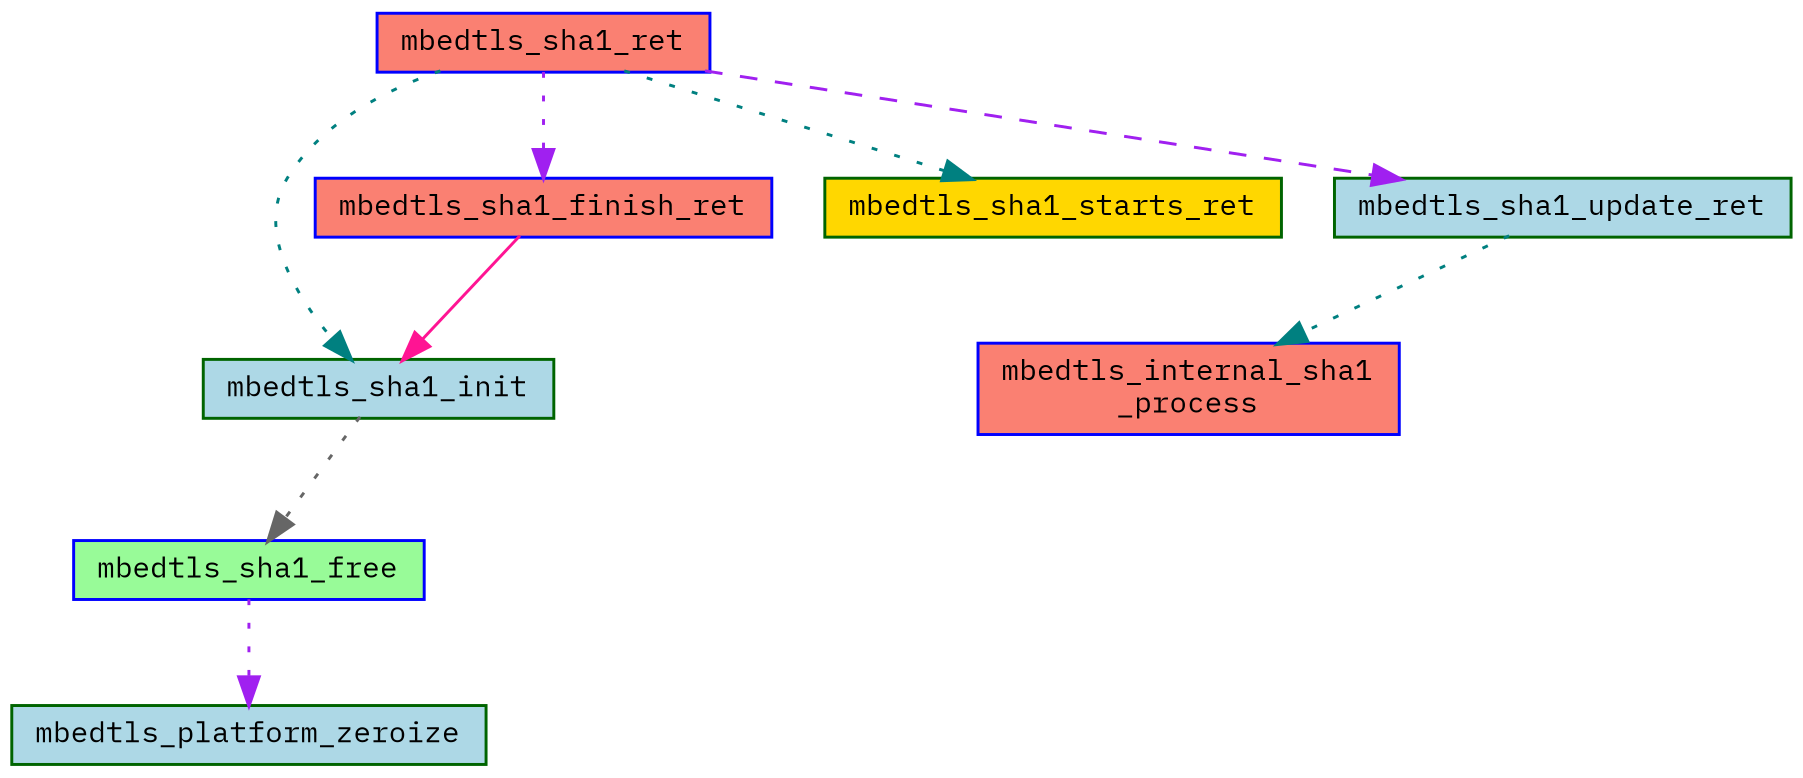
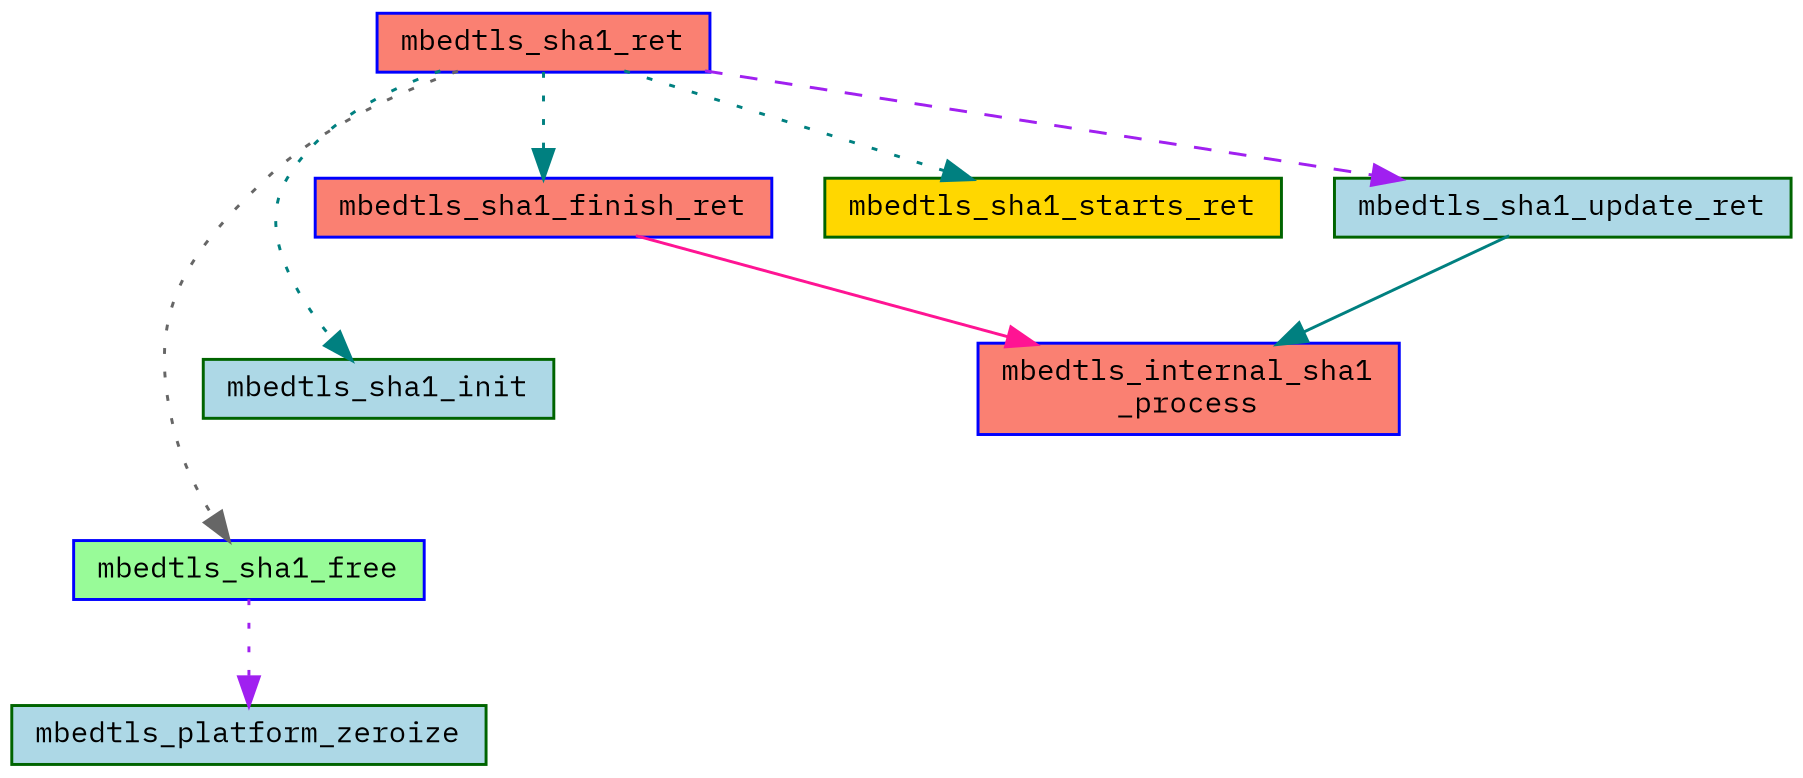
edge "mbedtls_sha1_ret" -> "mbedtls_sha1_finish_ret": color purple -> teal
edge "mbedtls_sha1_update_ret" -> "mbedtls_internal_sha1 _process": style dotted -> solid
edge "mbedtls_sha1_finish_ret" -> "mbedtls_sha1_init": now "mbedtls_sha1_finish_ret" -> "mbedtls_internal_sha1 _process"
edge "mbedtls_sha1_init" -> "mbedtls_sha1_free": now "mbedtls_sha1_ret" -> "mbedtls_sha1_free"
